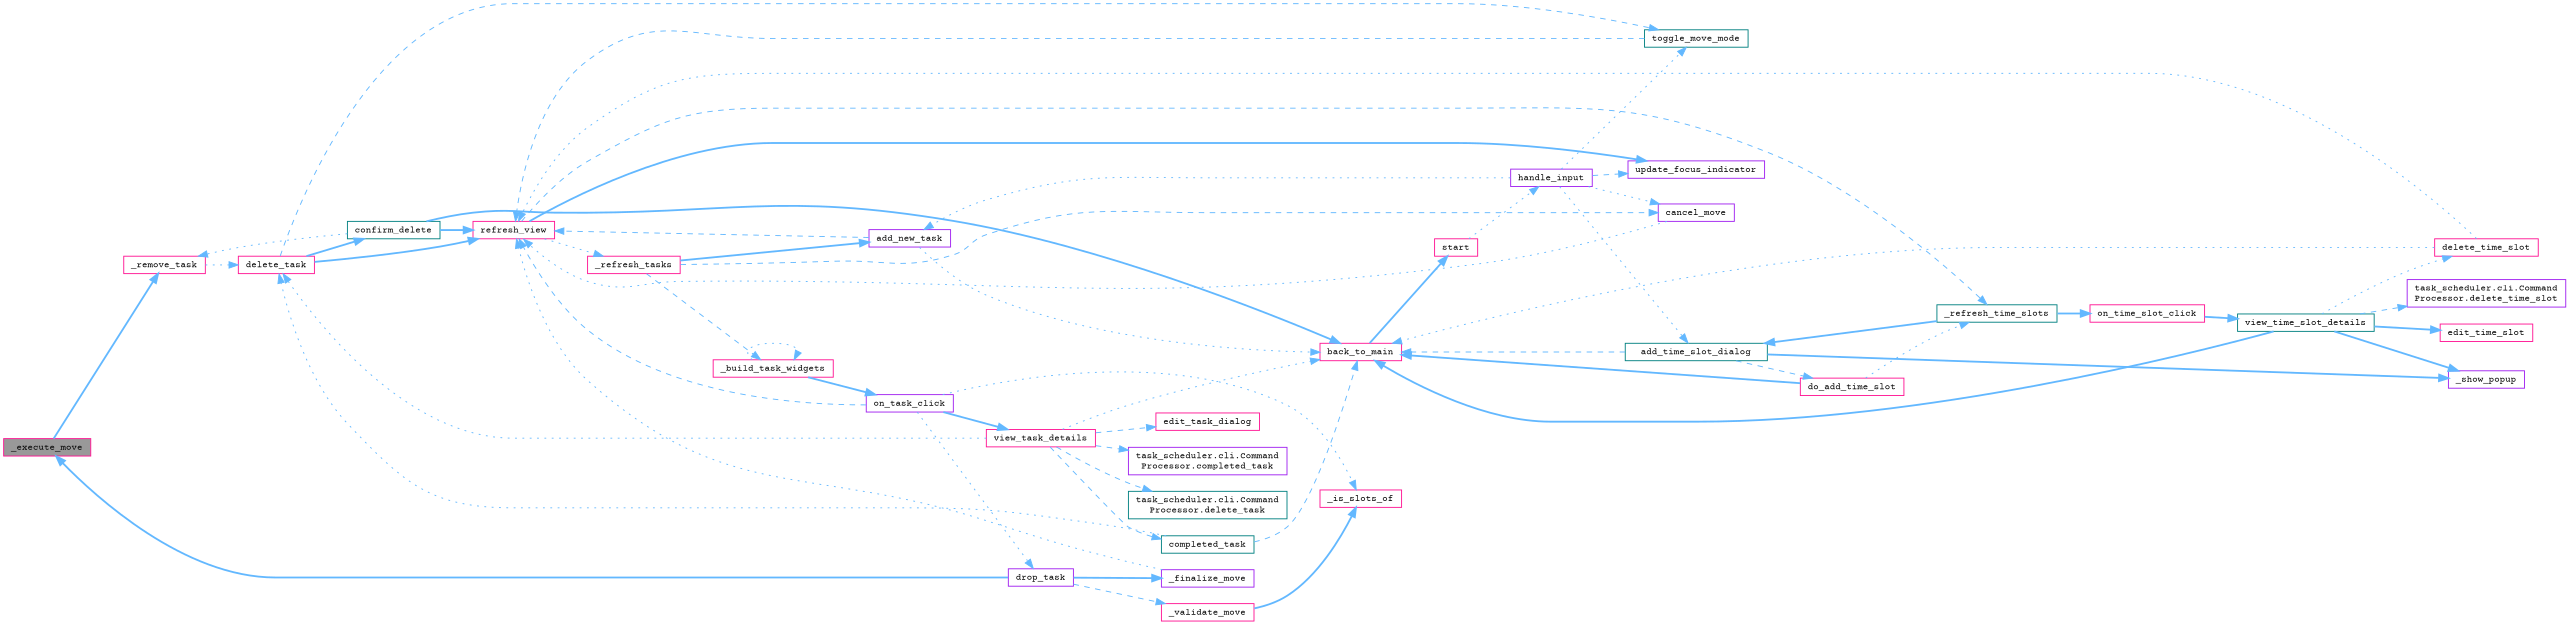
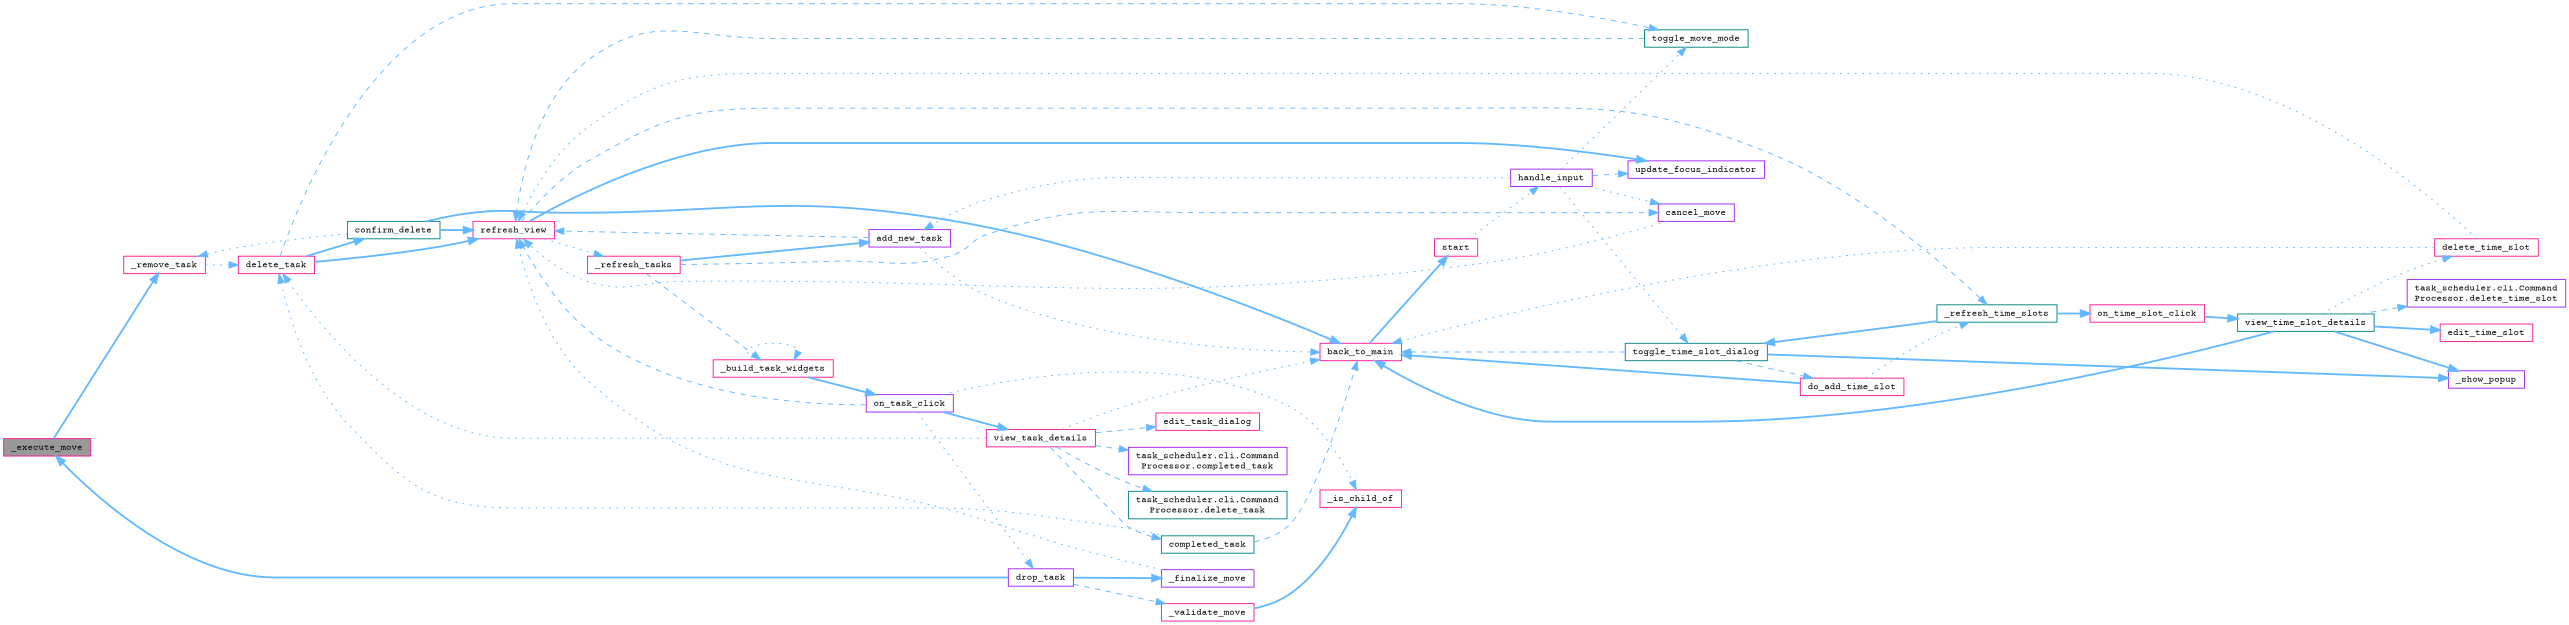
node "add_time_slot_dialog": label "add_time_slot_dialog" -> "toggle_time_slot_dialog"
node "_is_slots_of": label "_is_slots_of" -> "_is_child_of"
